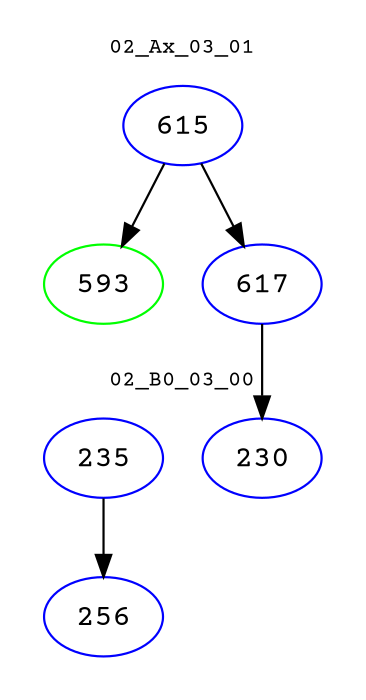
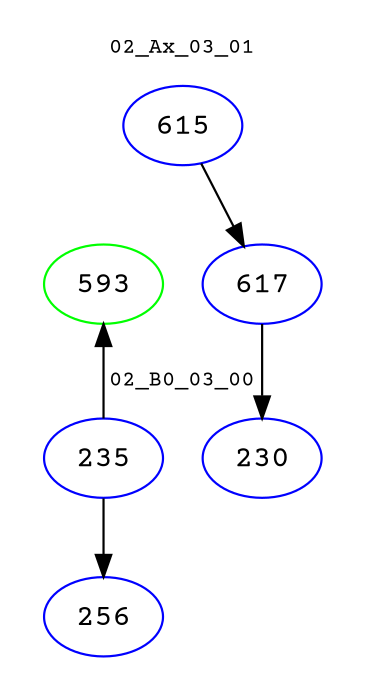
edge "615" -> "593": now "235" -> "593"
